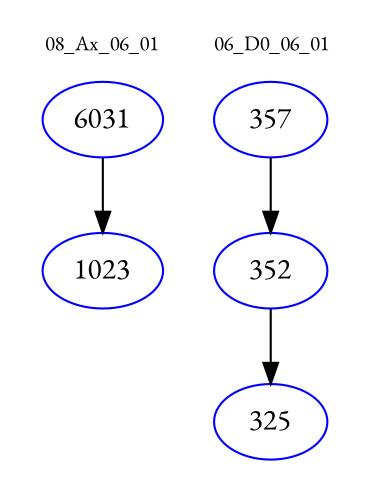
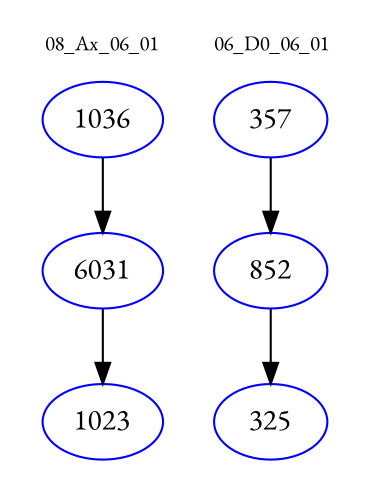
node "1036": added
node "352": label "352" -> "852"
